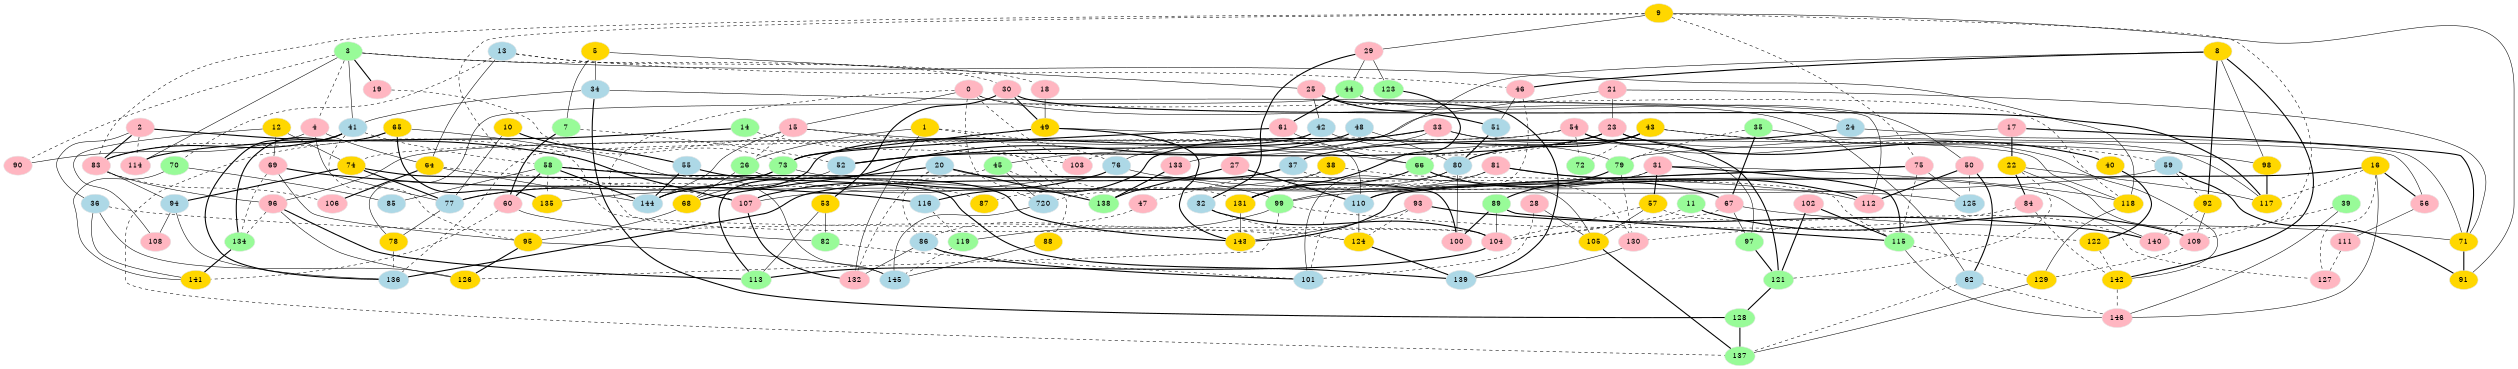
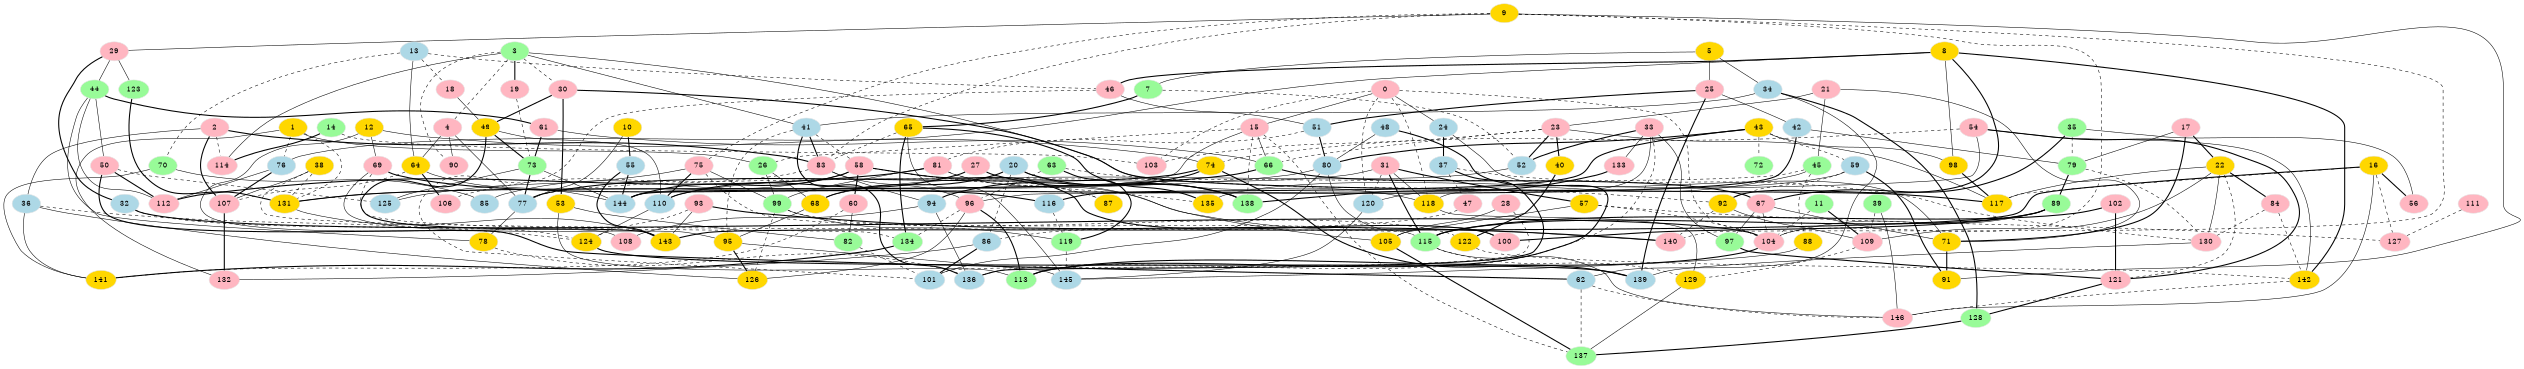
edge "54" -- "72": removed
edge "7" -- "60": now "7" -- "65"
node "58": fillcolor palegreen -> lightpink
node "63": added
node "720": label "720" -> "120"
edge "22" -- "130": added
edge "20" -- "132": removed
edge "56" -- "111": removed
node "121": fillcolor palegreen -> lightpink
